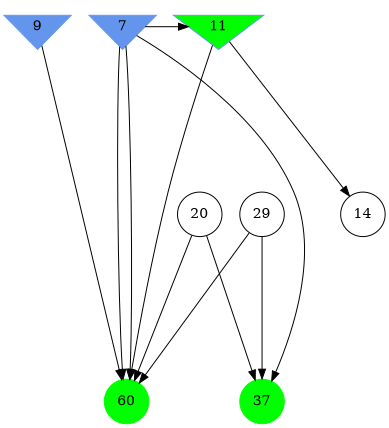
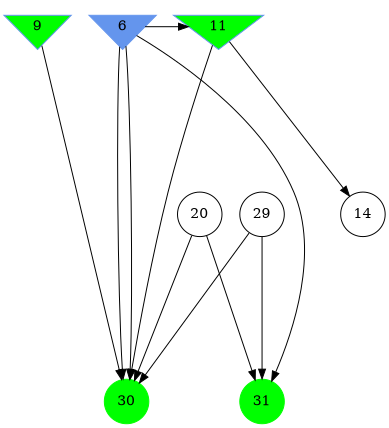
node "9": fillcolor cornflowerblue -> green
node "7": label "7" -> "6"
node "60": label "60" -> "30"
node "37": label "37" -> "31"
